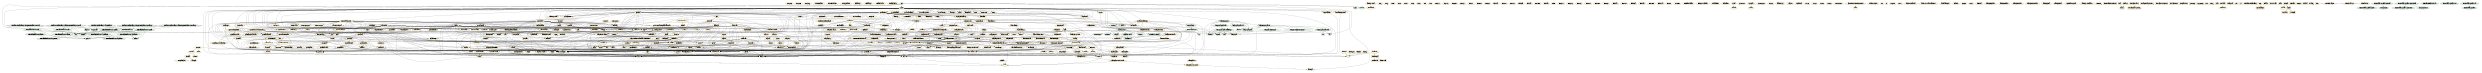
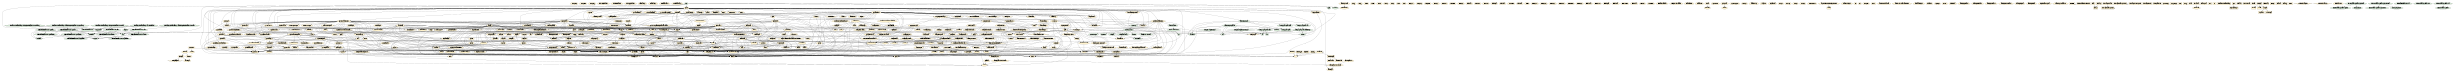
node "_xmmreg": added
node "close_stdout_set_ignore_EPIPE": added
